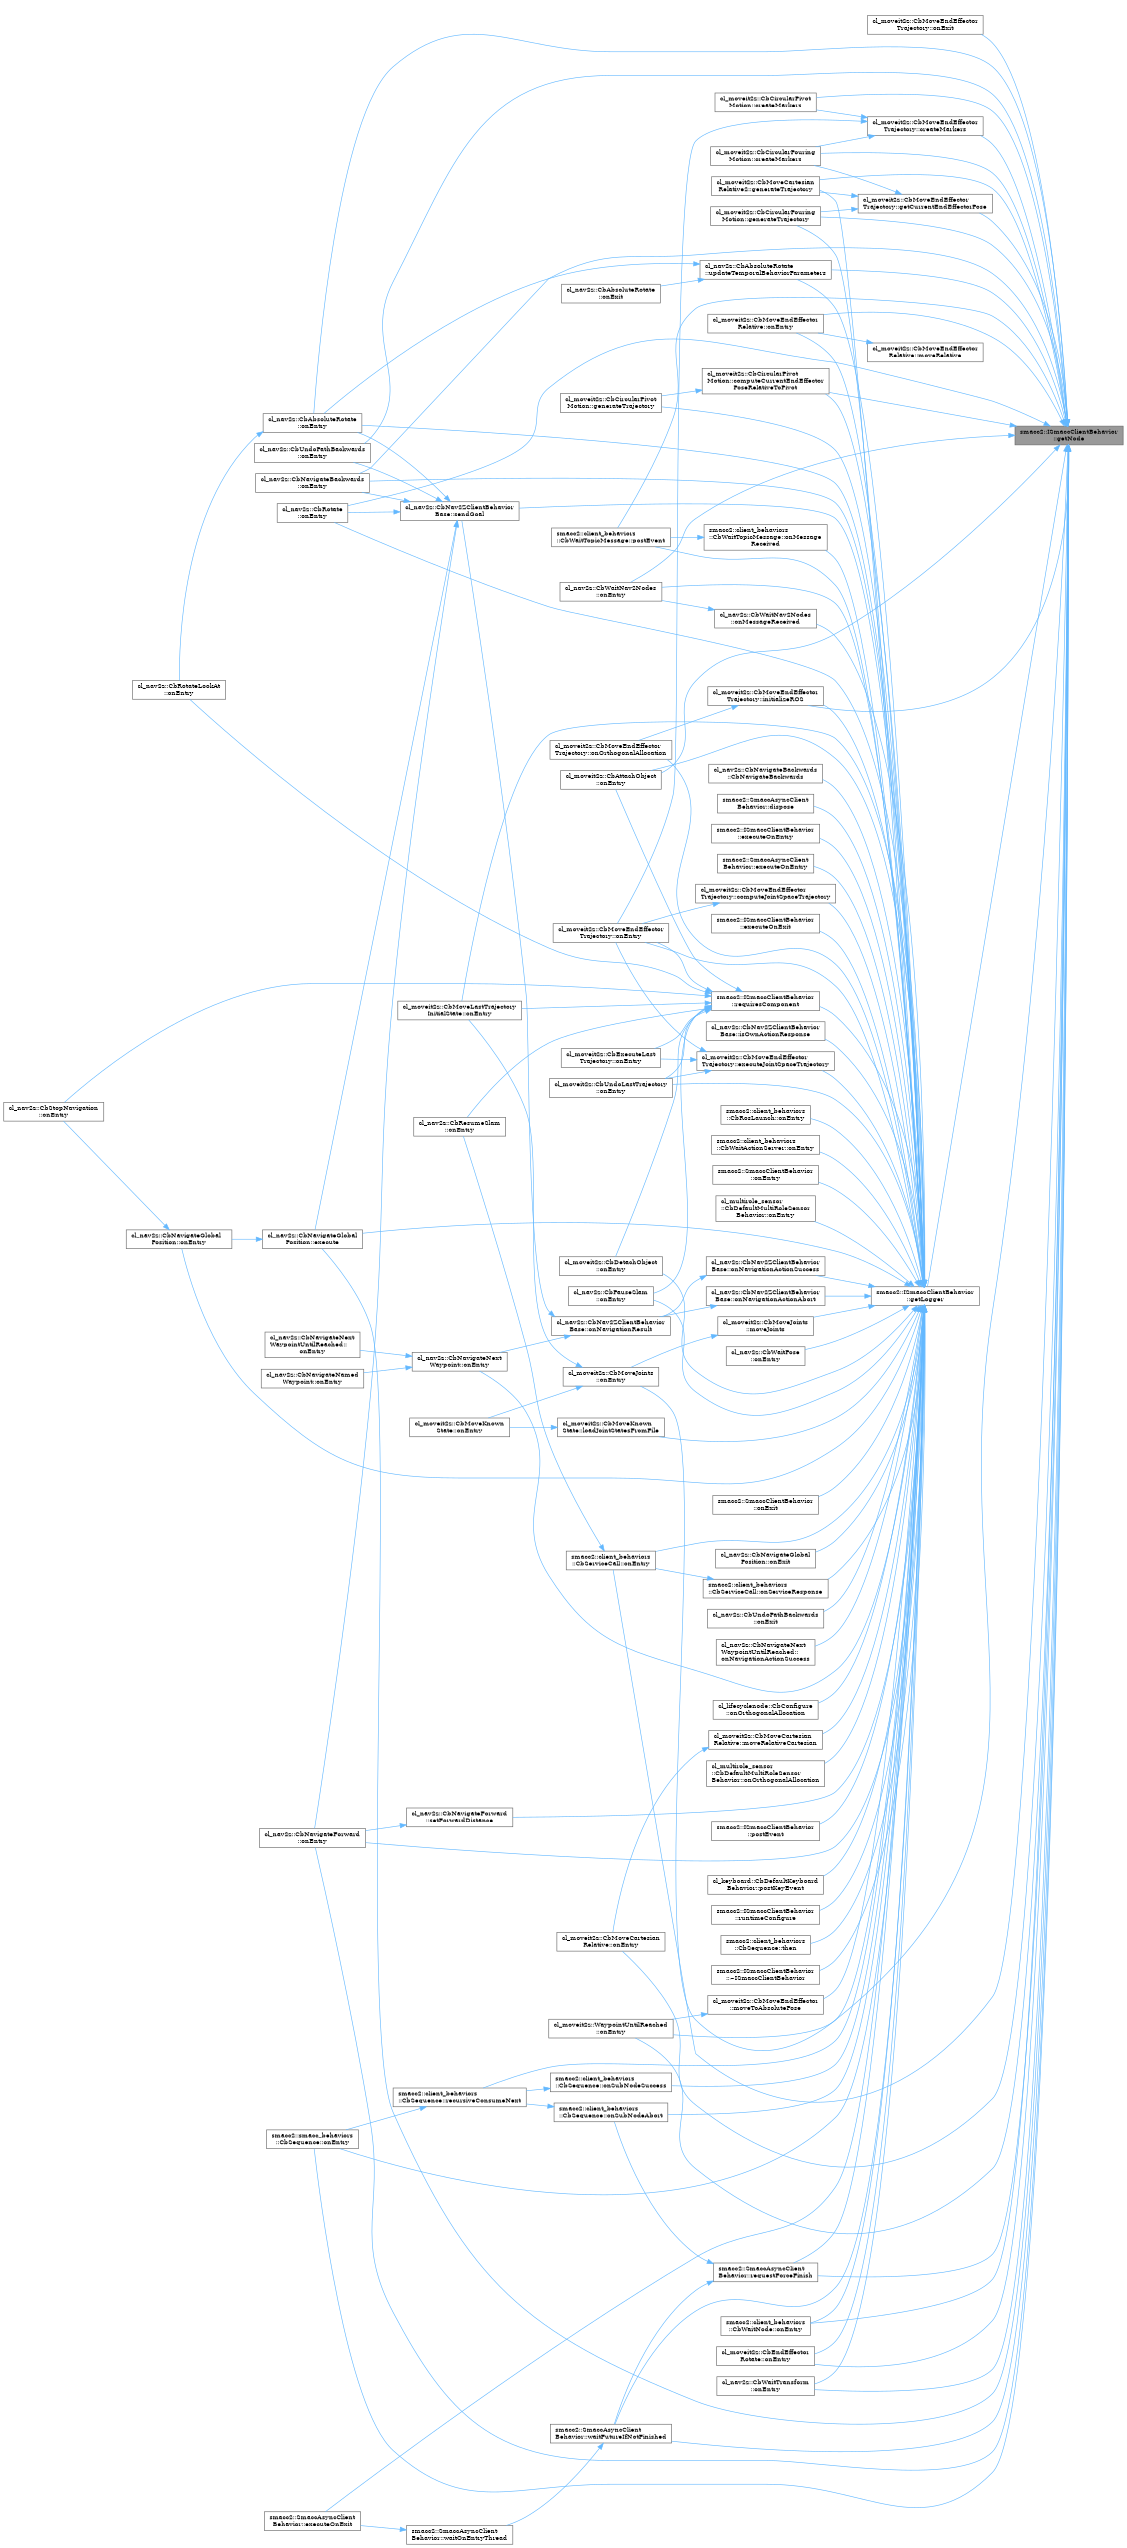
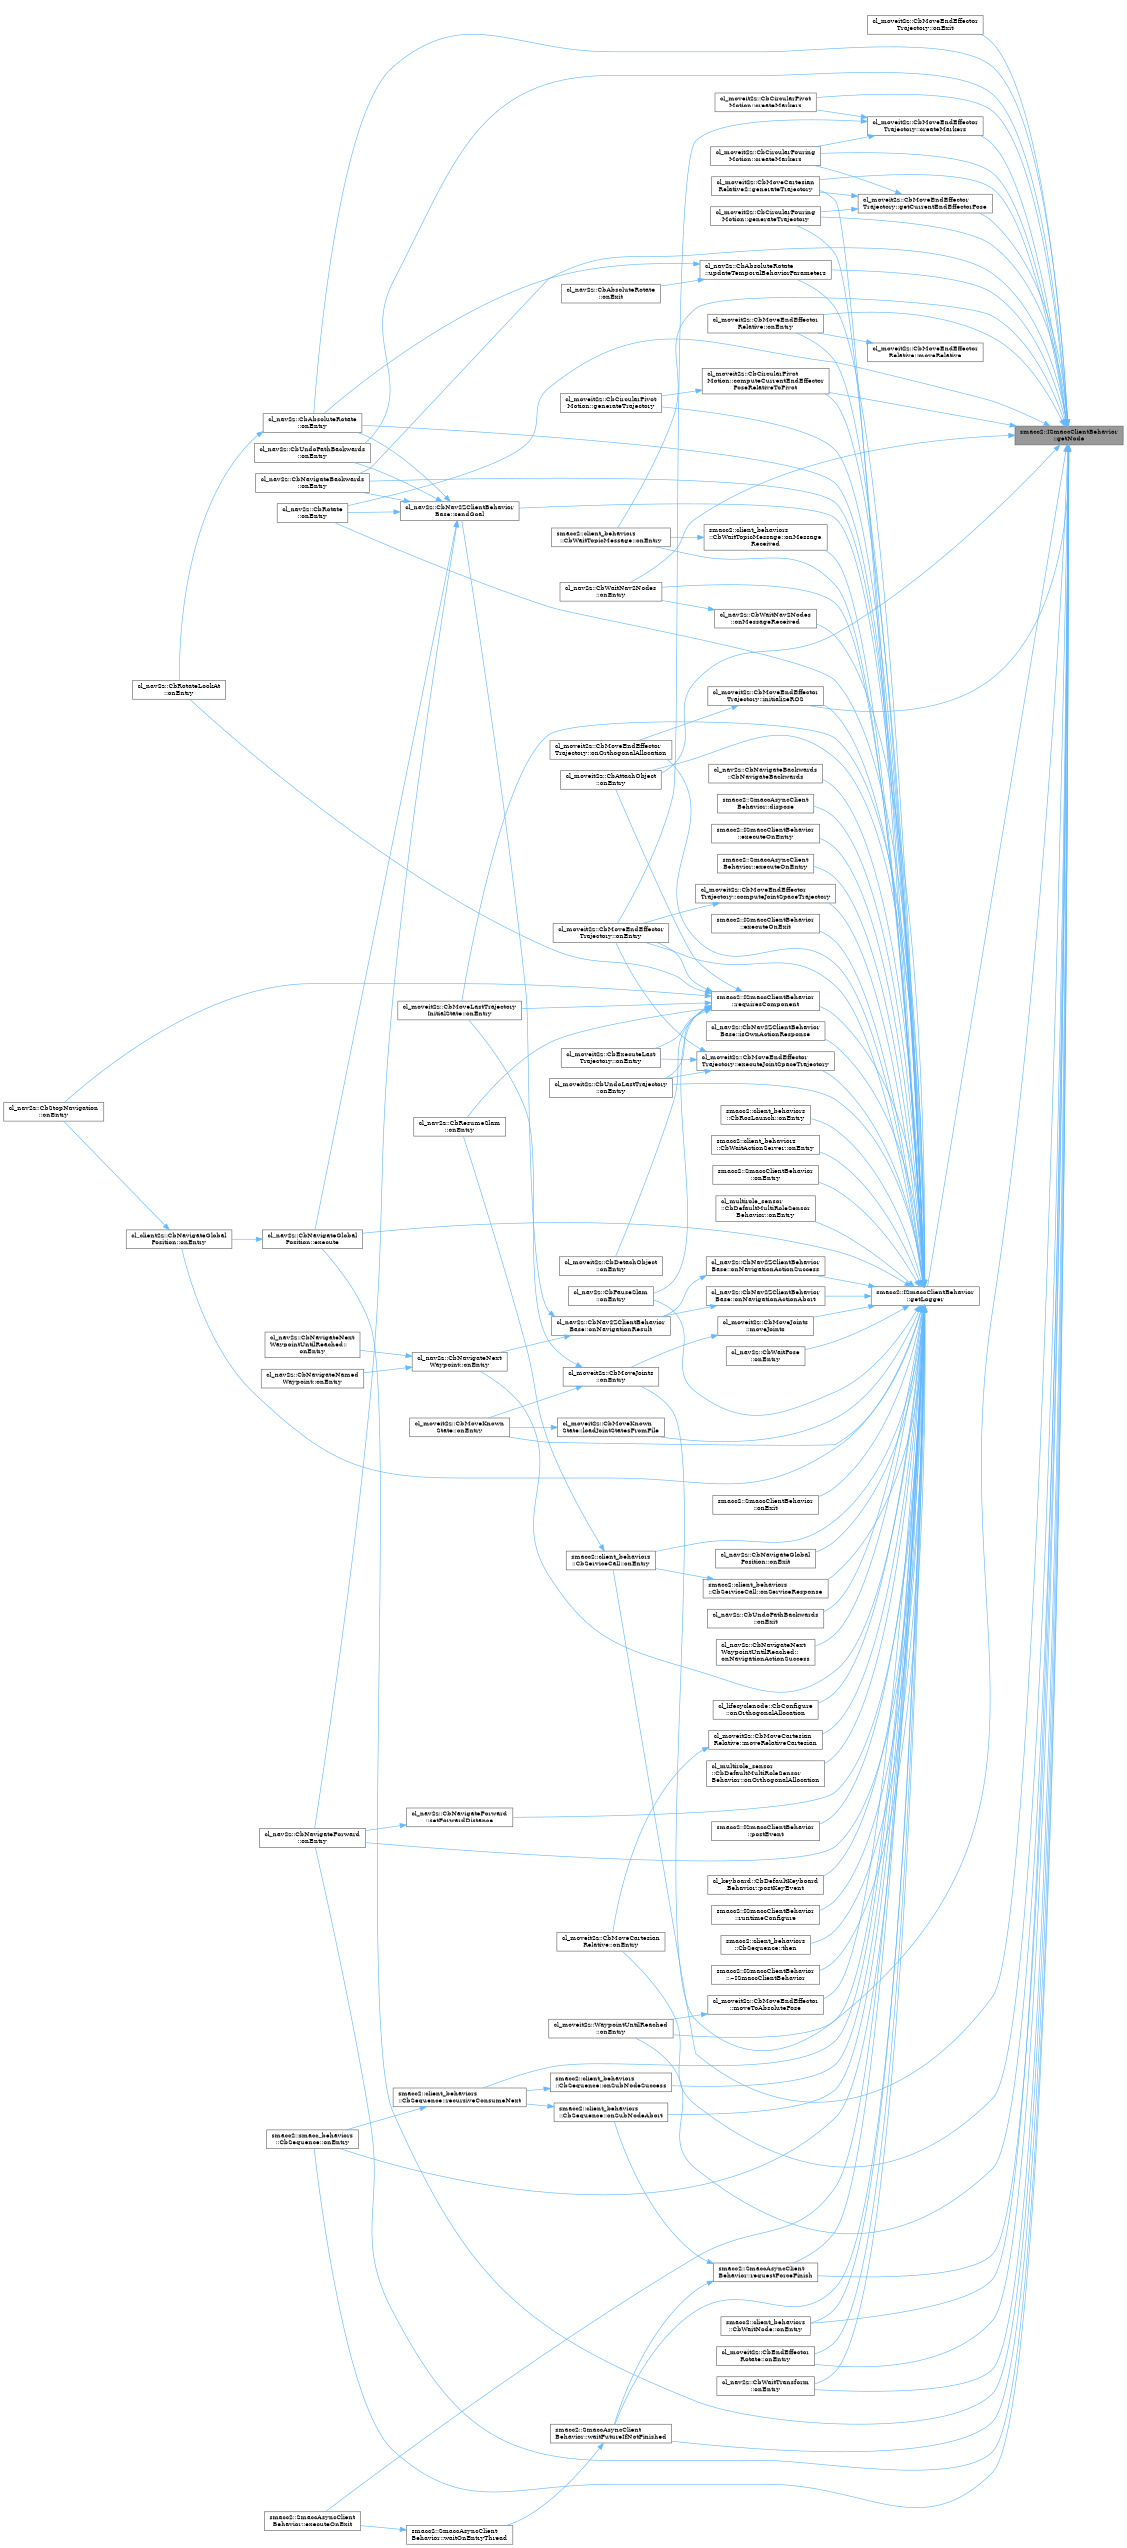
node "smacc2::client_behaviors ::CbWaitTopicMessage::postEvent": label "smacc2::client_behaviors ::CbWaitTopicMessage::postEvent" -> "smacc2::client_behaviors ::CbWaitTopicMessage::onEntry"
node "cl_nav2z::CbNavigateGlobal Position::onEntry": label "cl_nav2z::CbNavigateGlobal Position::onEntry" -> "cl_client2z::CbNavigateGlobal Position::onEntry"
edge "cl_moveit2z::CbDetachObject ::onEntry" -> "smacc2::ISmaccClientBehavior ::getLogger": now "cl_moveit2z::CbMoveKnown State::onEntry" -> "smacc2::ISmaccClientBehavior ::getLogger"
